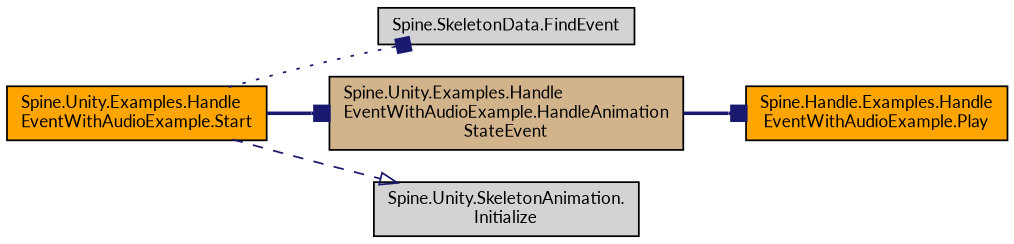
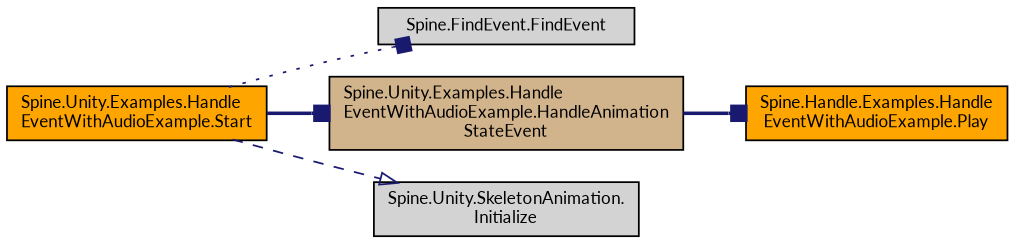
node "Spine.SkeletonData.FindEvent": label "Spine.SkeletonData.FindEvent" -> "Spine.FindEvent.FindEvent"
